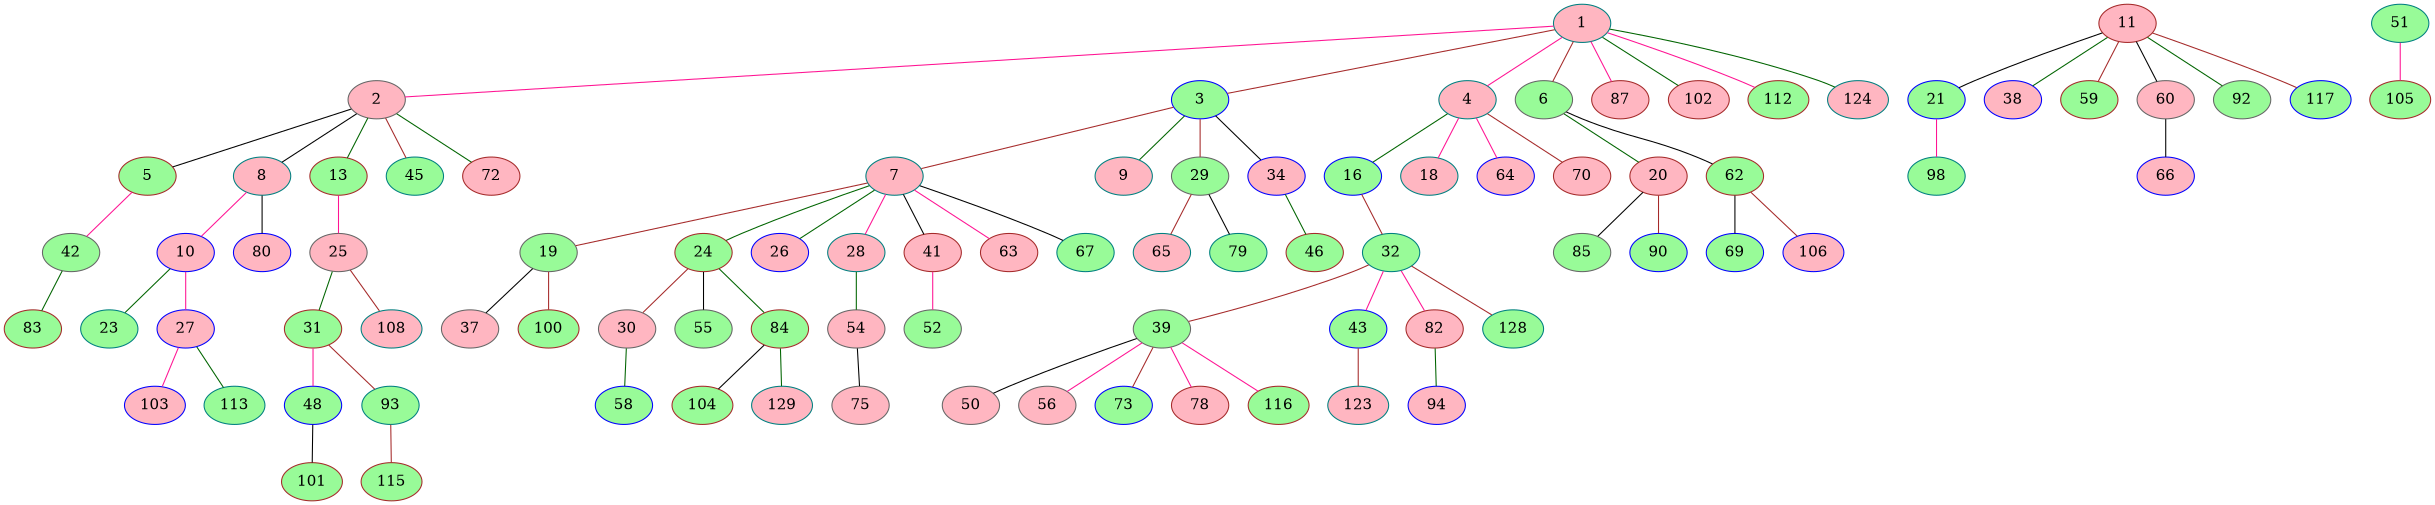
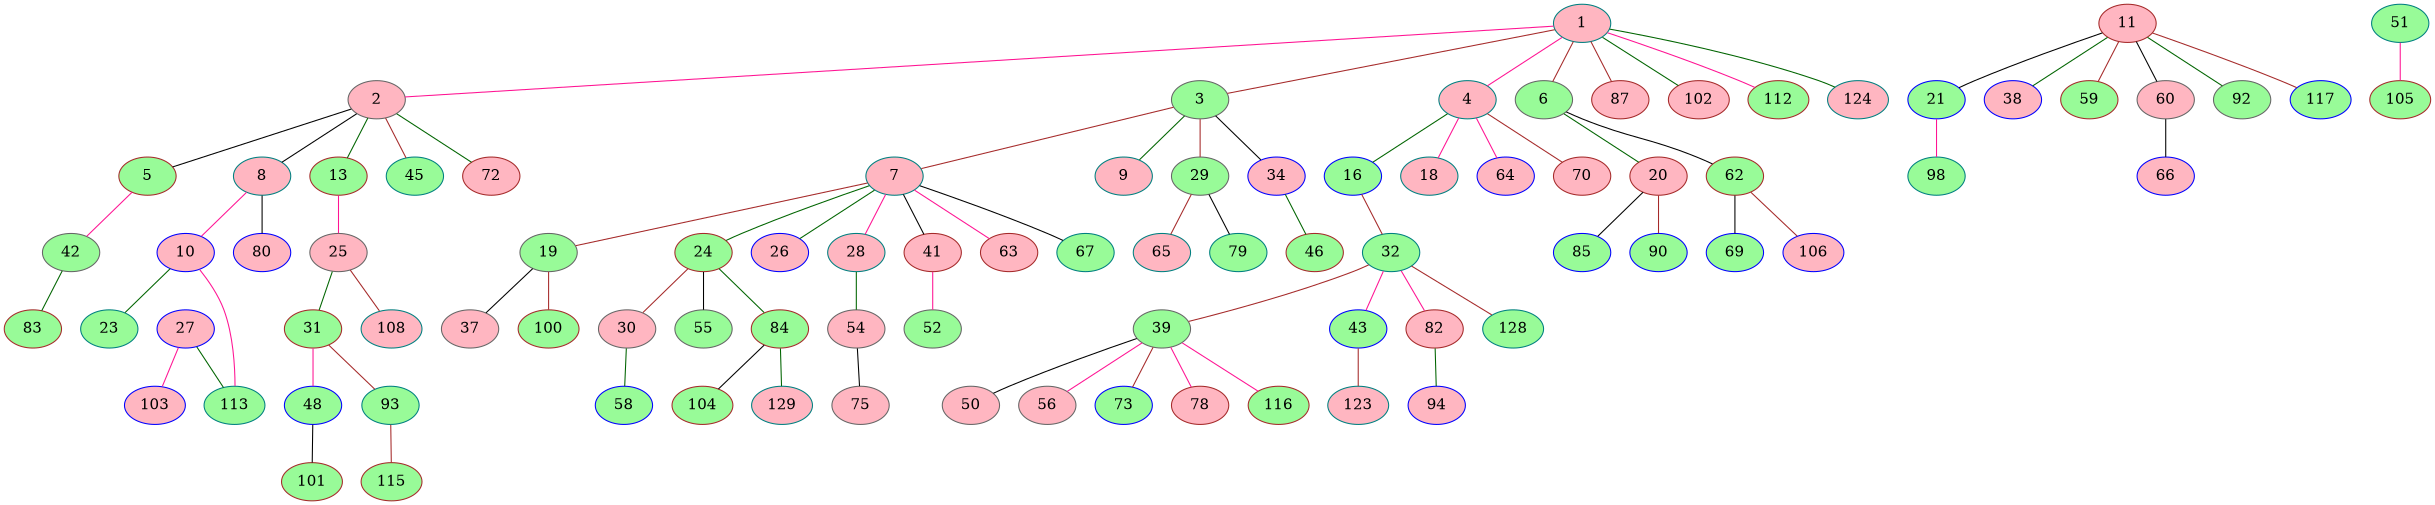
edge "1" -- "87": color deeppink -> brown
node "3": color blue -> gray40
node "85": color gray40 -> blue
edge "10" -- "27": now "10" -- "113"
